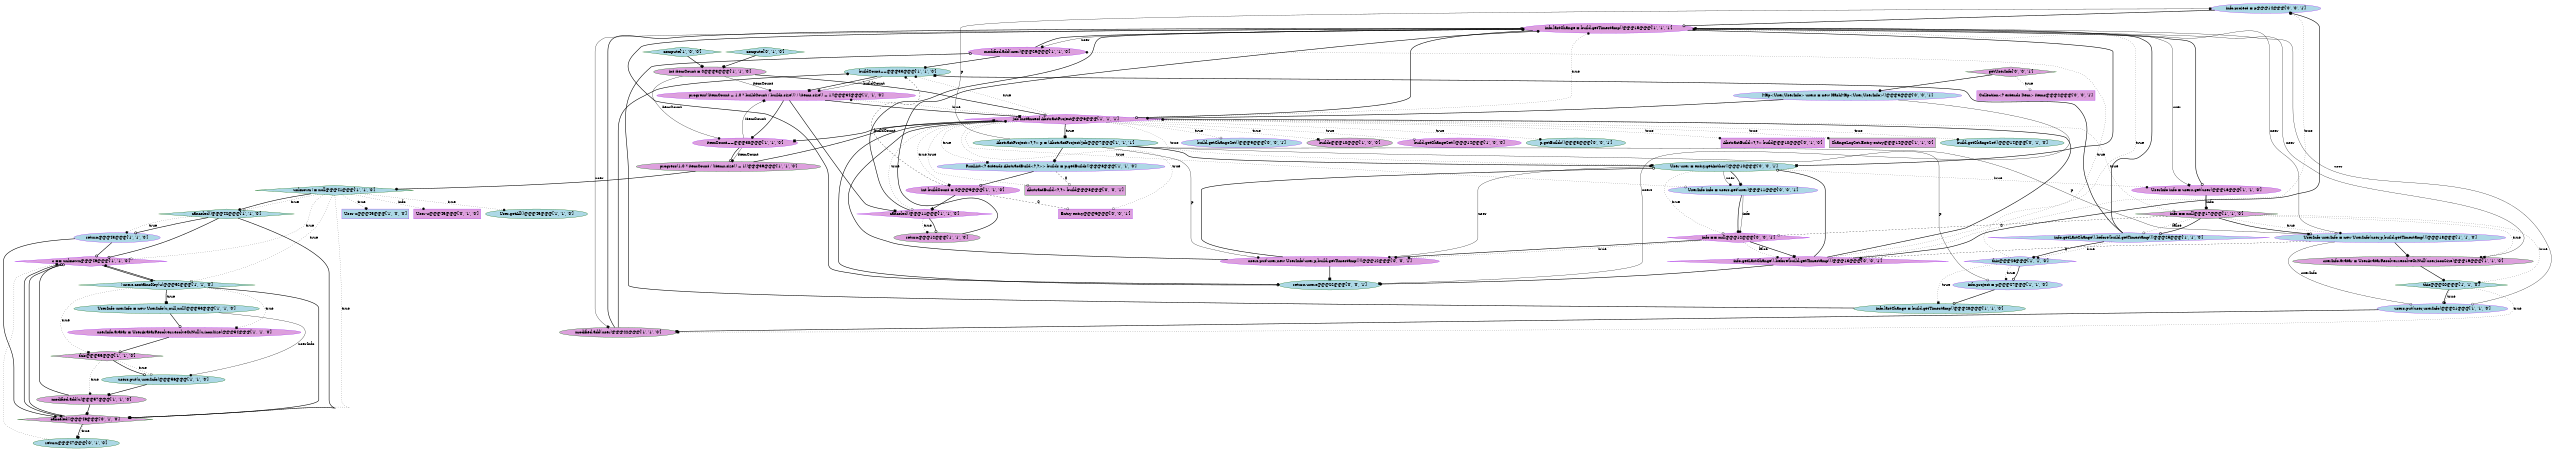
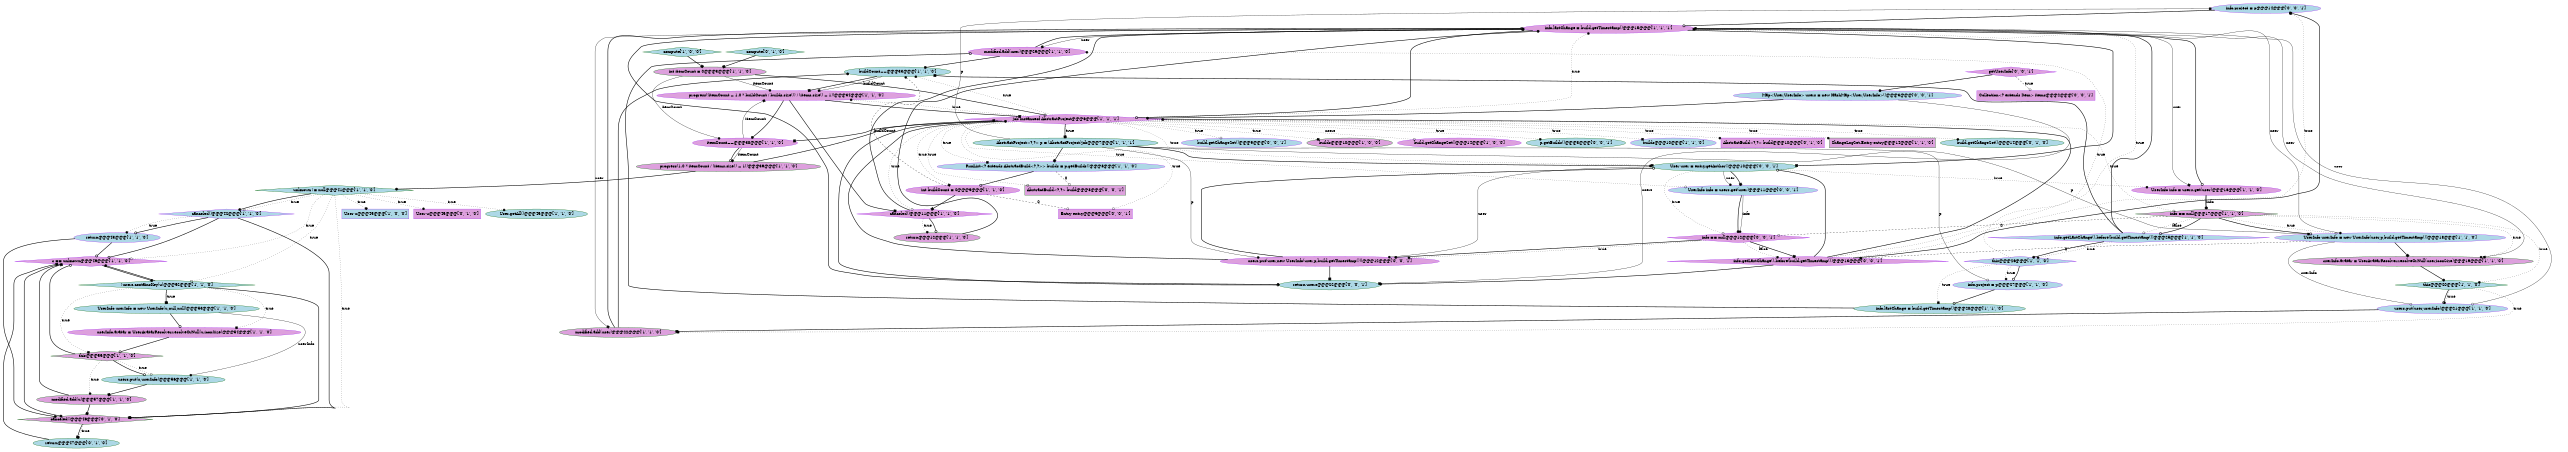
node "getUserInfo['0', '0', '1']": color darkgreen -> purple
edge "getUserInfo['0', '0', '1']" -> "Collection<? extends Item> items@@@2@@@['0', '0', '1']": style dotted -> dashed
edge "job instanceof AbstractProject@@@6@@@['1', '1', '1']" -> "build.getChangeSet()@@@14@@@['1', '0', '0']": label "true" -> "users"
node "builds@@@10@@@['1', '1', '0']": added
edge "unknown != null@@@41@@@['1', '1', '0']" -> "User u@@@45@@@['0', '1', '0']": label "info" -> "true"
node "canceled()@@@42@@@['1', '1', '0']": color darkgreen -> purple
edge "modified.add(u)@@@57@@@['1', '1', '0']" -> "u == unknown@@@49@@@['1', '1', '0']": arrowhead odot -> box
edge "canceled()@@@46@@@['0', '1', '0']" -> "u == unknown@@@49@@@['1', '1', '0']": now "this@@@55@@@['1', '1', '0']" -> "u == unknown@@@49@@@['1', '1', '0']"
edge "return@@@47@@@['0', '1', '0']" -> "u == unknown@@@49@@@['1', '1', '0']": style dotted -> bold
